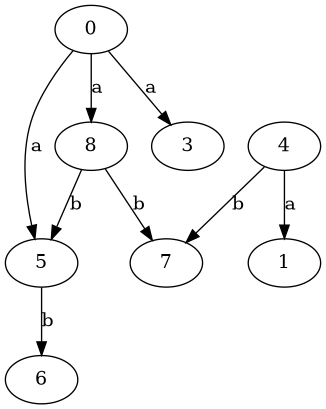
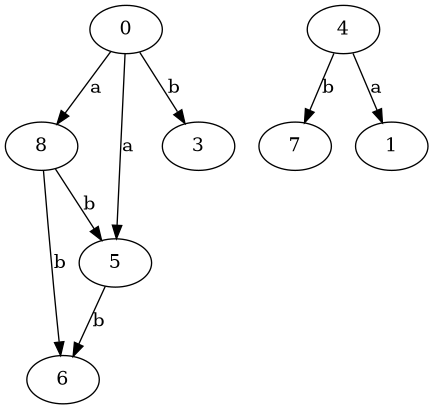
edge "0" -> "3": label "a" -> "b"
edge "8" -> "7": now "8" -> "6"
